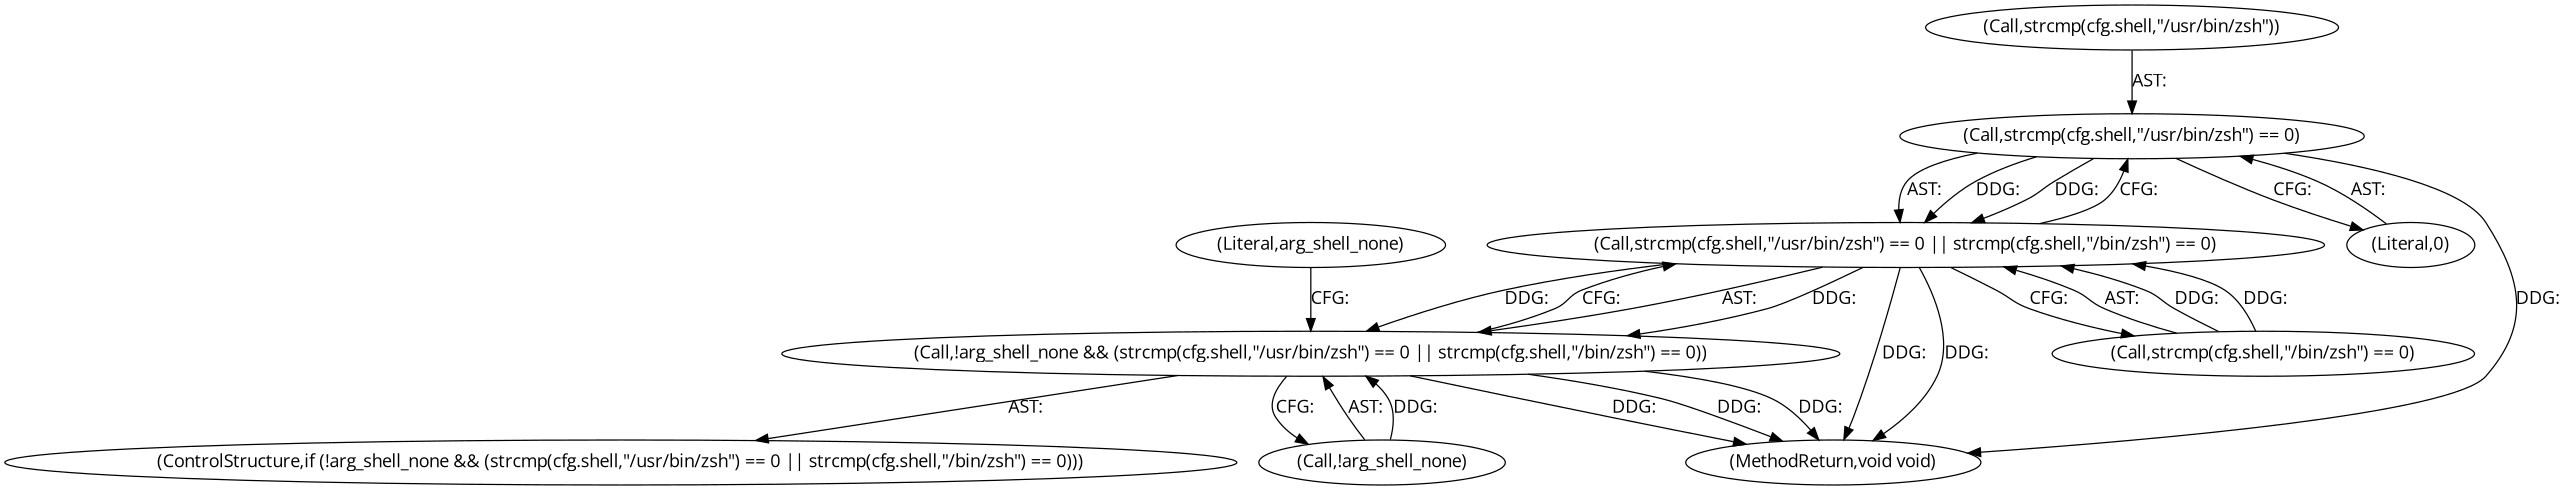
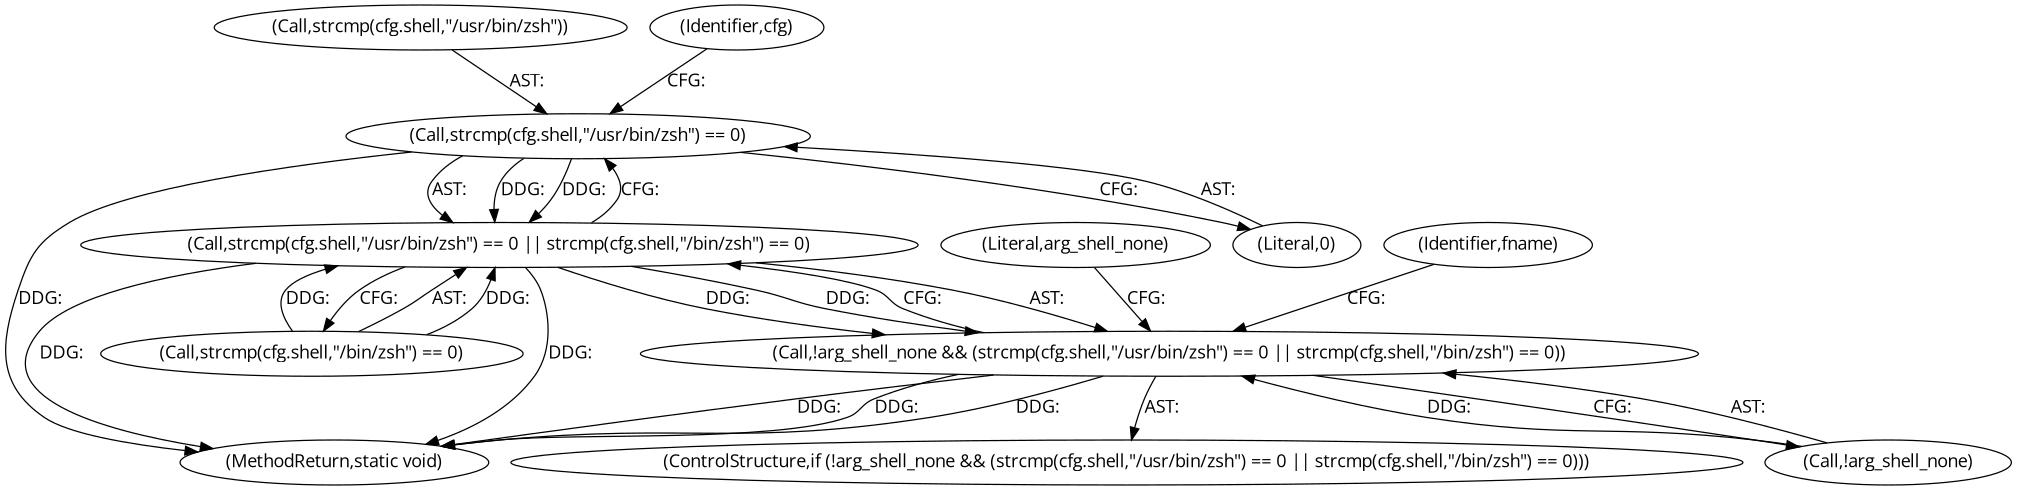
node "(Identifier,cfg)": added
node "(Identifier,fname)": added
node "(MethodReturn,void void)": label "(MethodReturn,void void)" -> "(MethodReturn,static void)"
